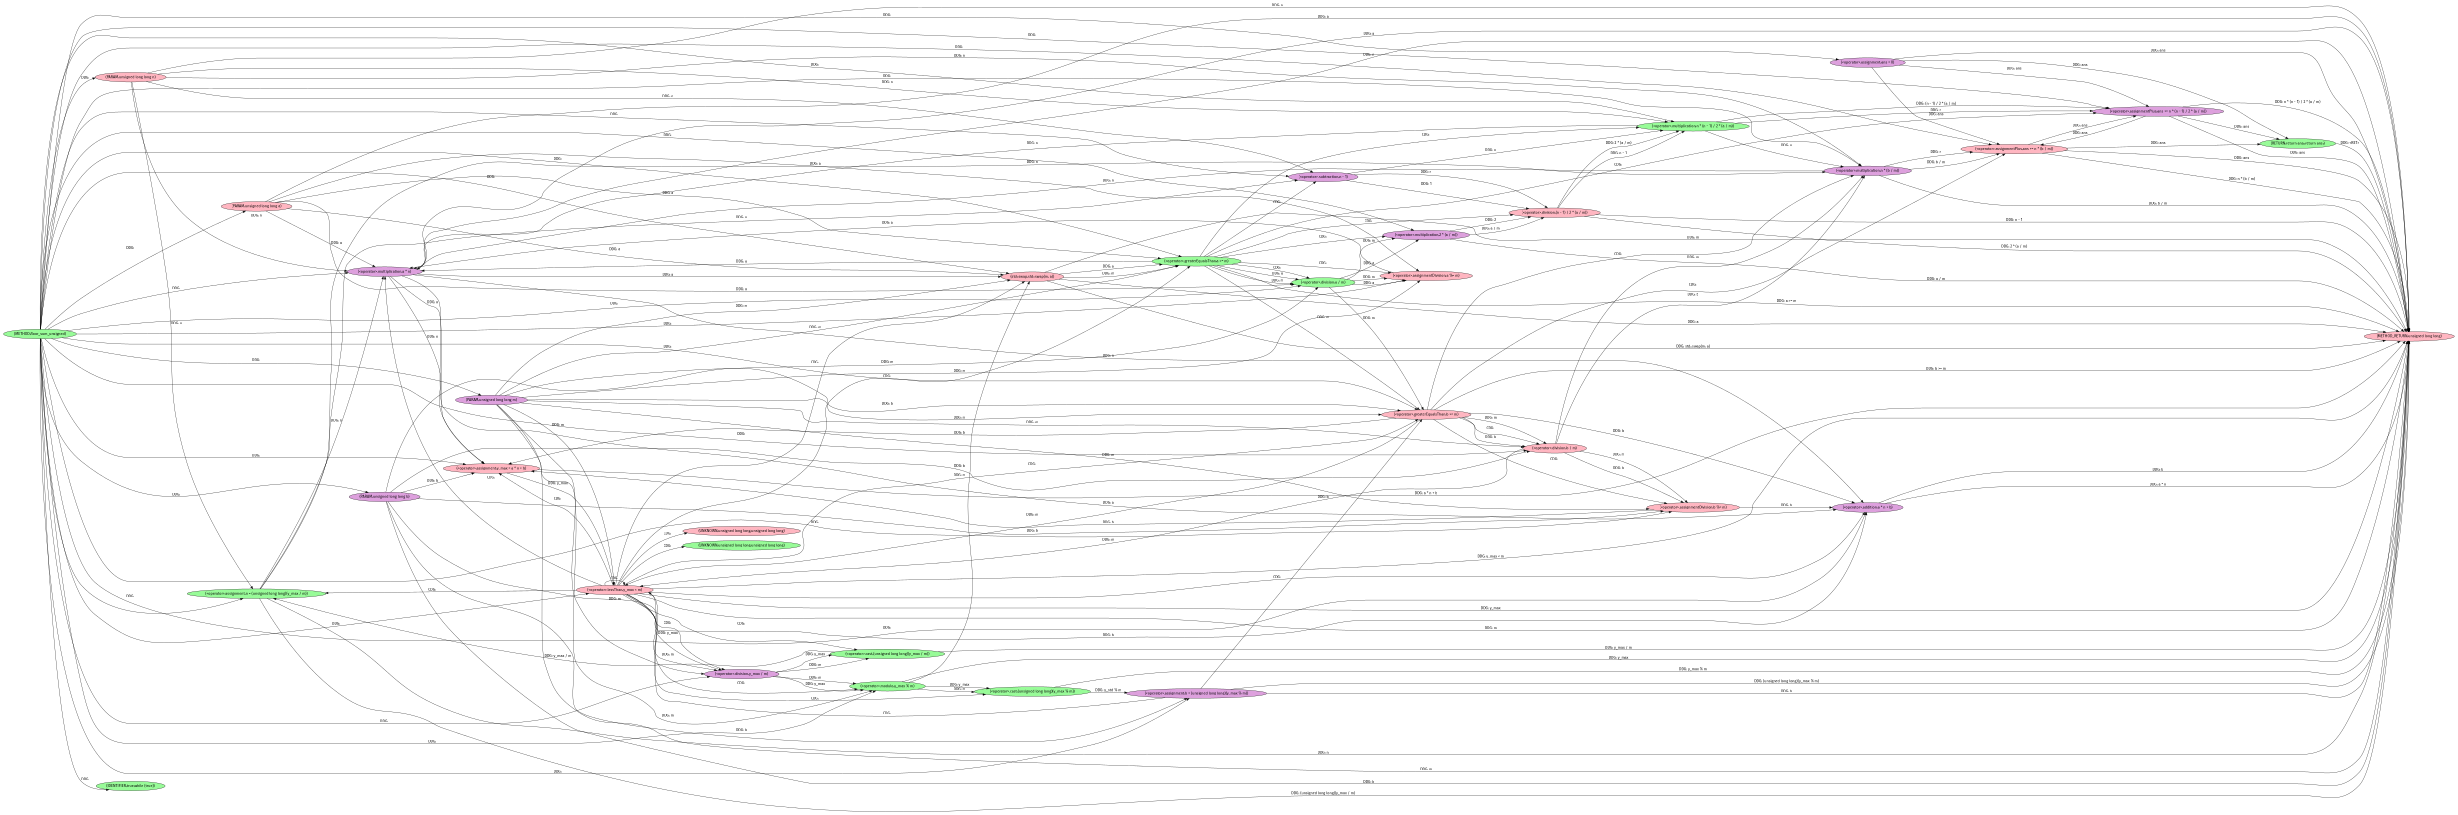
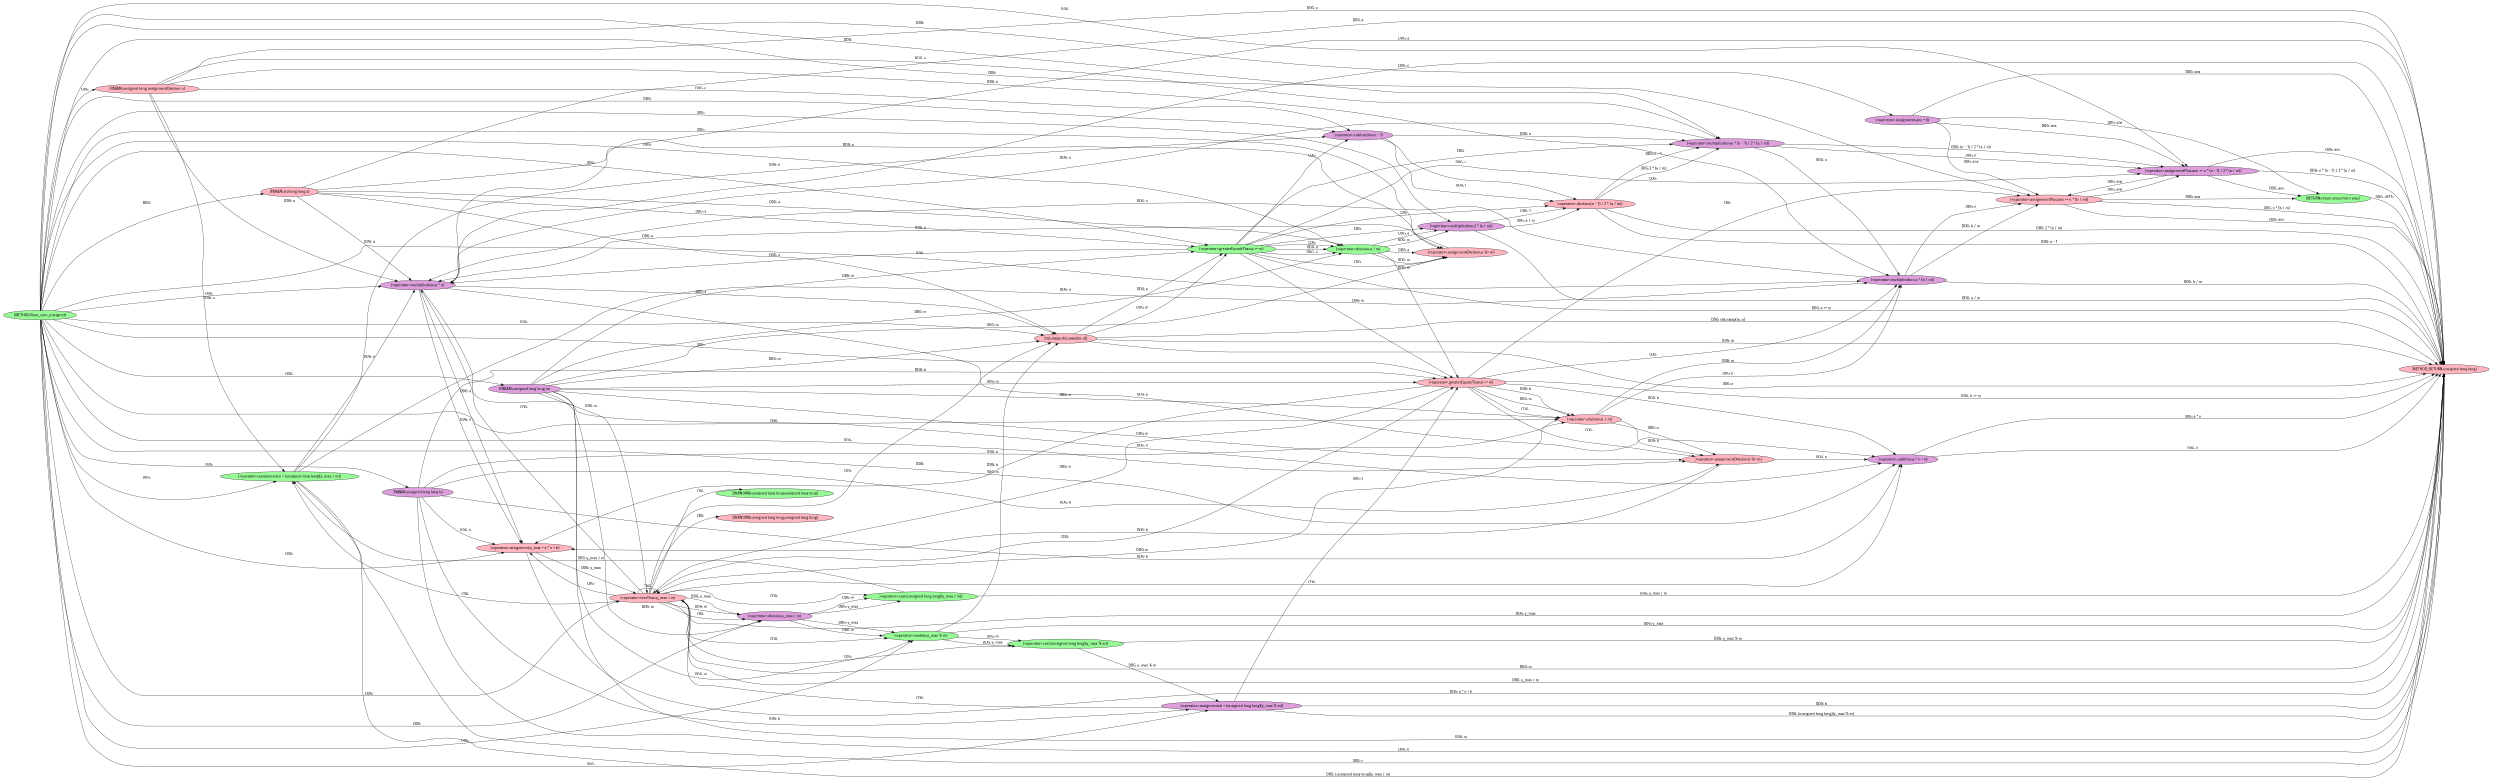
node "(PARAM,unsigned long long n)": label "(PARAM,unsigned long long n)" -> "(PARAM,unsigned long assignmentDivision n)"
node "(<operator>.multiplication,n * (n - 1) / 2 * (a / m))": fillcolor palegreen -> plum
node "(PARAM,unsigned long long a)": label "(PARAM,unsigned long long a)" -> "(PARAM,std long long a)"
edge "(<operator>.lessThan,y_max < m)" -> "(<operator>.greaterEqualsThan,a >= m)": removed, label "CDG:"
edge "(<operator>.cast,(unsigned long long)(y_max % m))" -> "(<operator>.assignment,b = (unsigned long long)(y_max % m))": label "DDG: y_std % m" -> "DDG: y_max % m"
node "(IDENTIFIER,true,while (true))": removed
